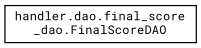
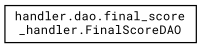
node "handler.dao.final_score _dao.FinalScoreDAO": label "handler.dao.final_score _dao.FinalScoreDAO" -> "handler.dao.final_score _handler.FinalScoreDAO"
